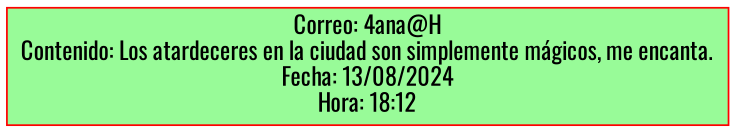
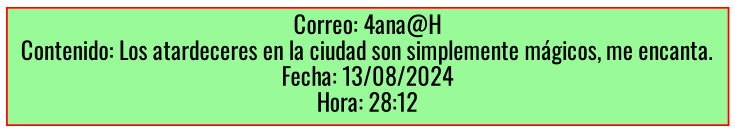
node "Correo: 4ana@H": text "Hora: 18:12" -> "Hora: 28:12"
